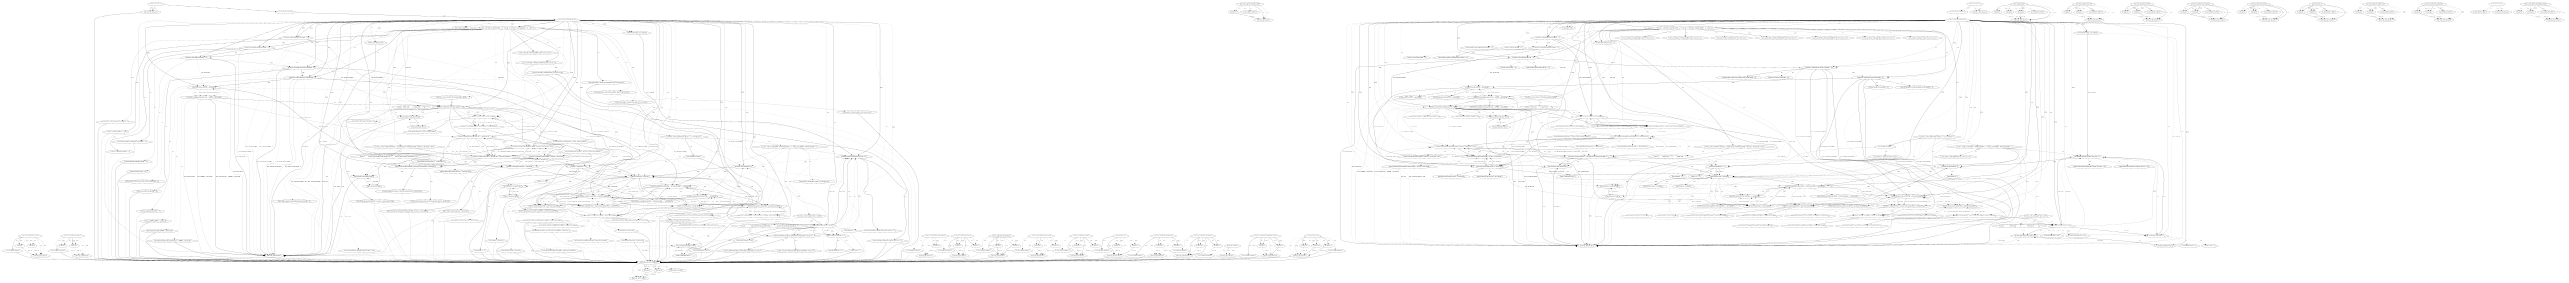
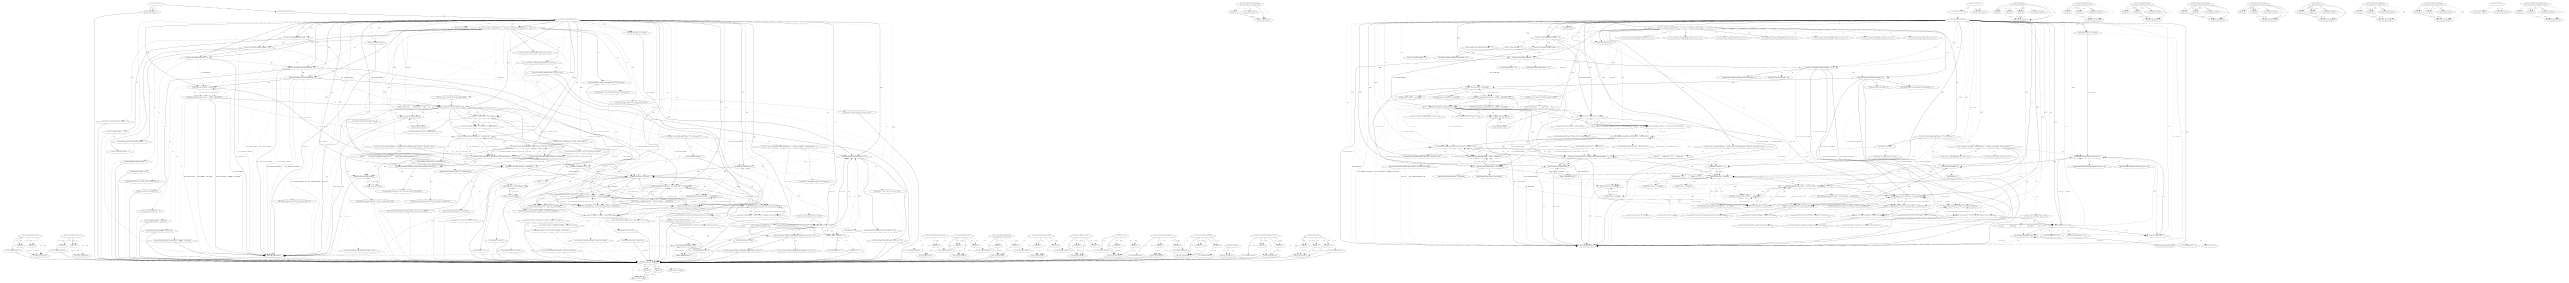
node "<(LOCAL,uint32_t end: uint32_t)<SUB>20</SUB>>": added
node "<(LOCAL,uint32_t start: uint32_t)<SUB>19</SUB>>": added
